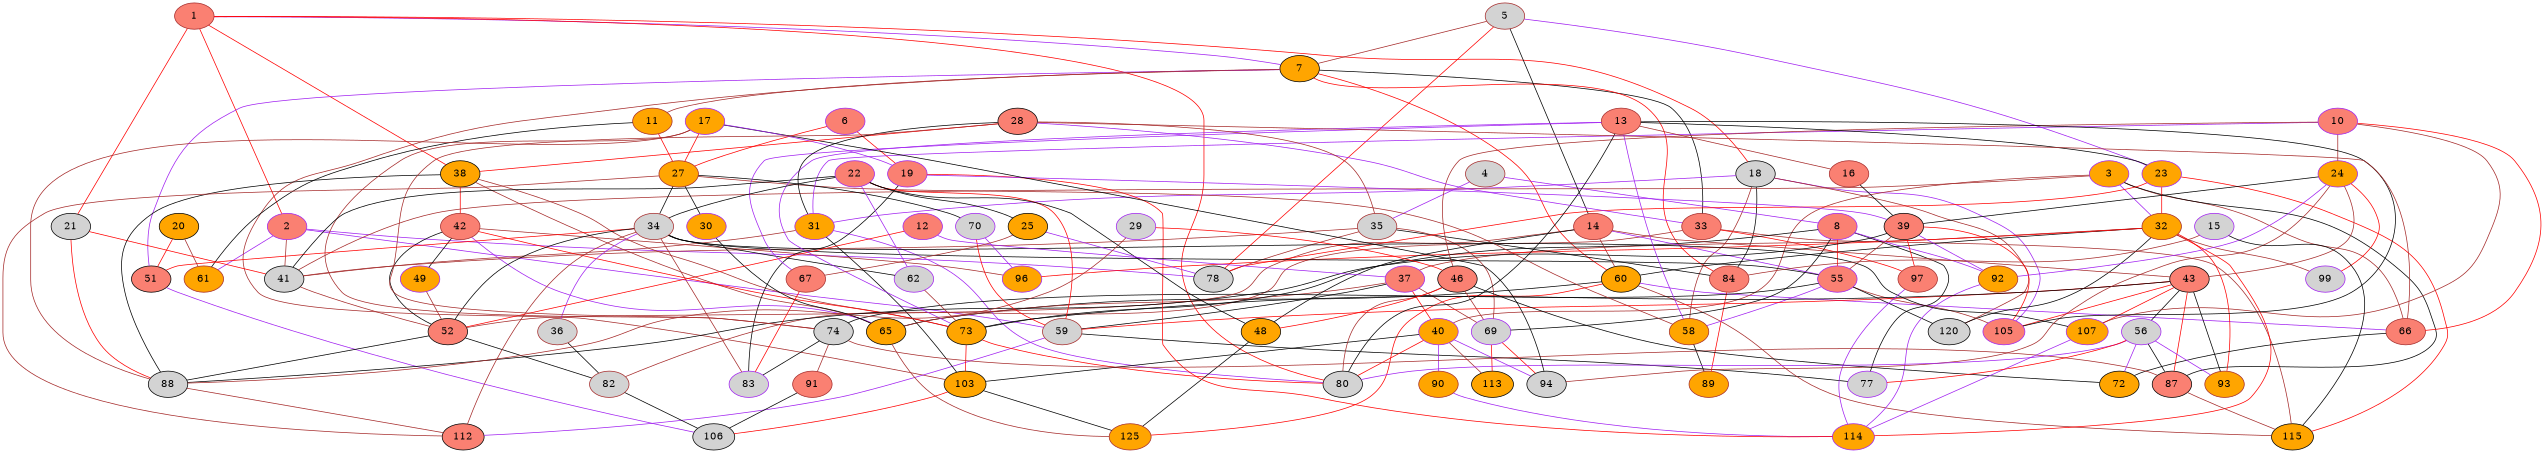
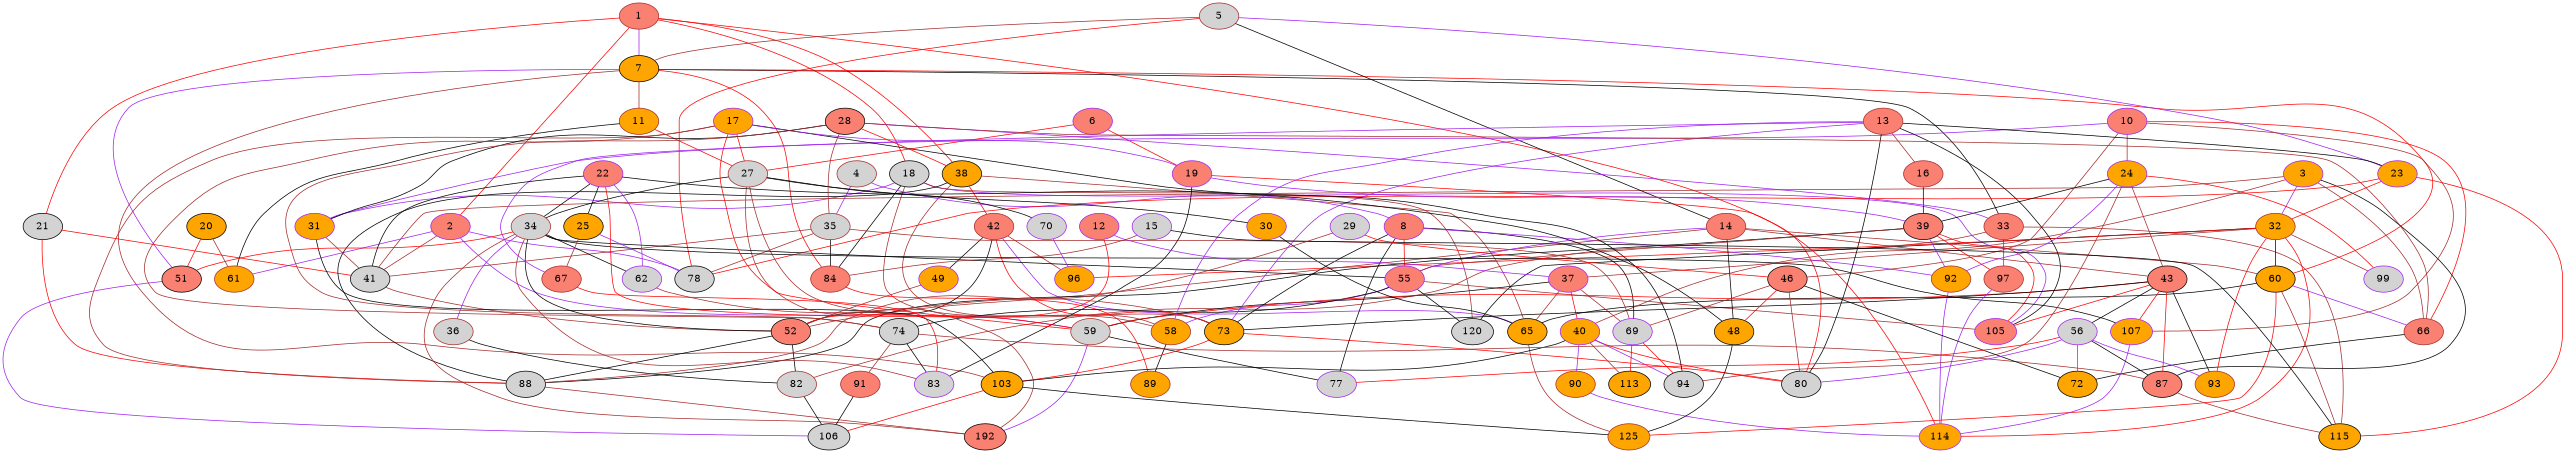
node "27": fillcolor orange -> lightgrey
edge "70" -- "59": now "17" -- "59"
edge "31" -- "80": removed
node "112": label "112" -> "192"
